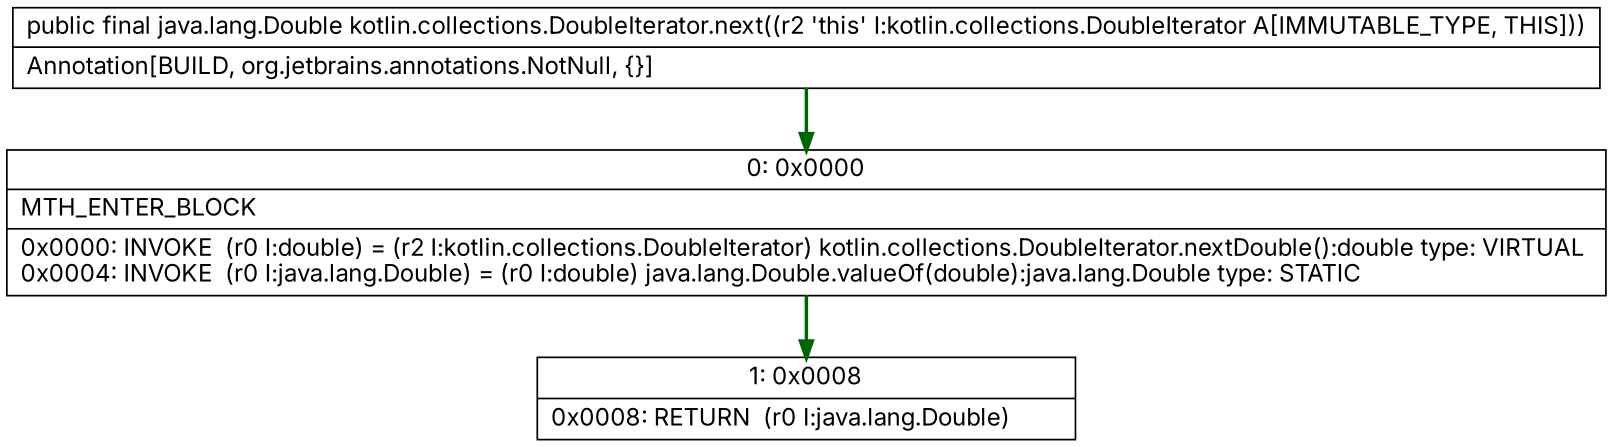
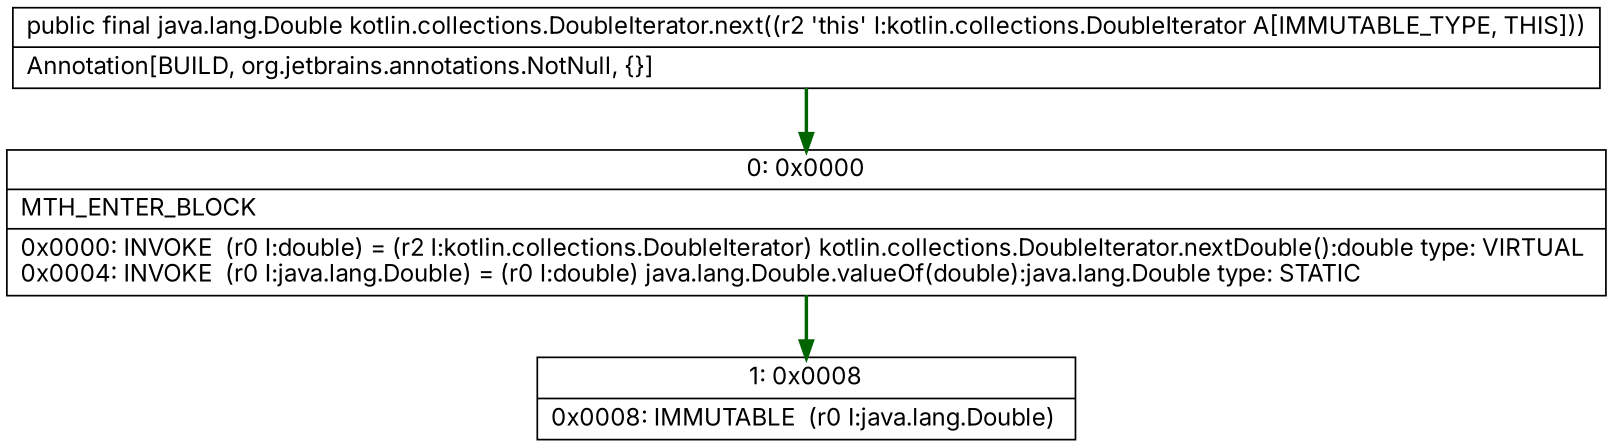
node "1: 0x0008": text "0x0008: RETURN  (r0 I:java.lang.Double)" -> "0x0008: IMMUTABLE  (r0 I:java.lang.Double)"
